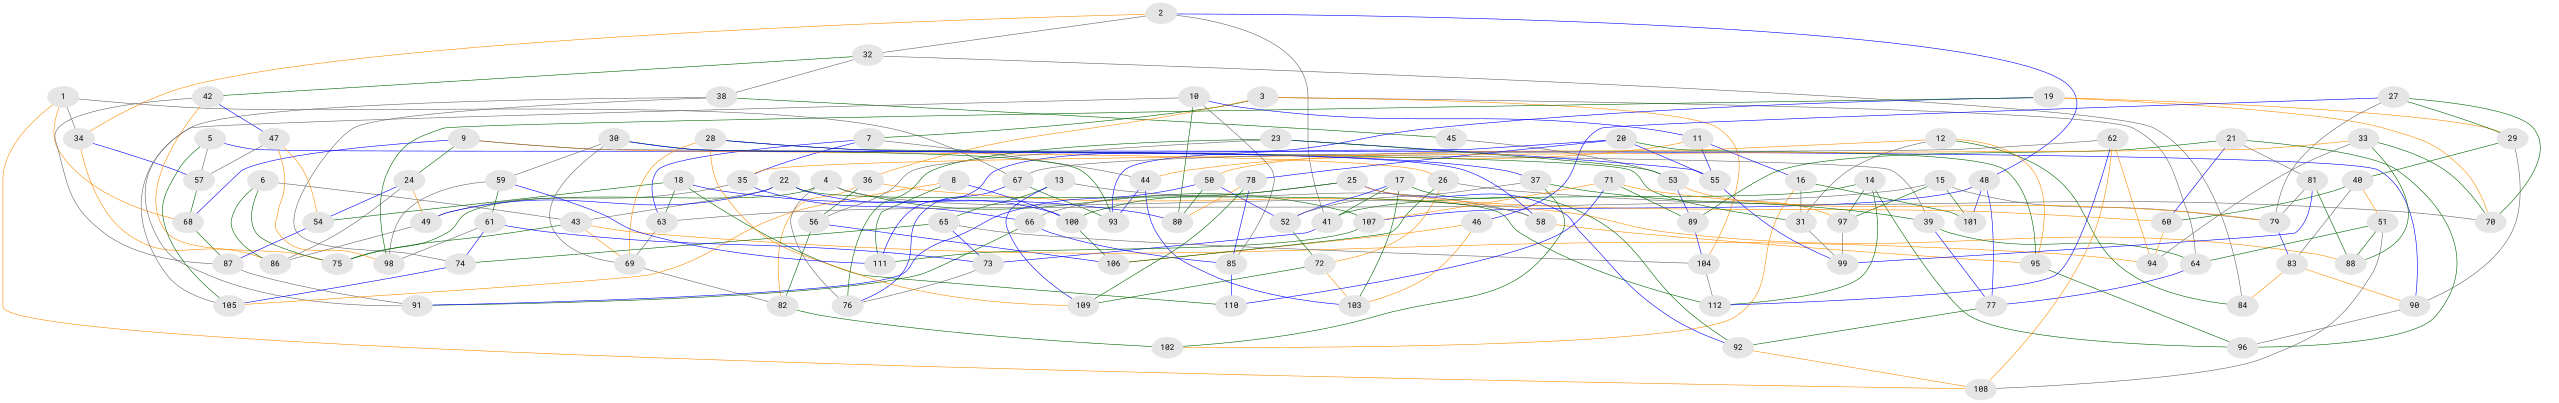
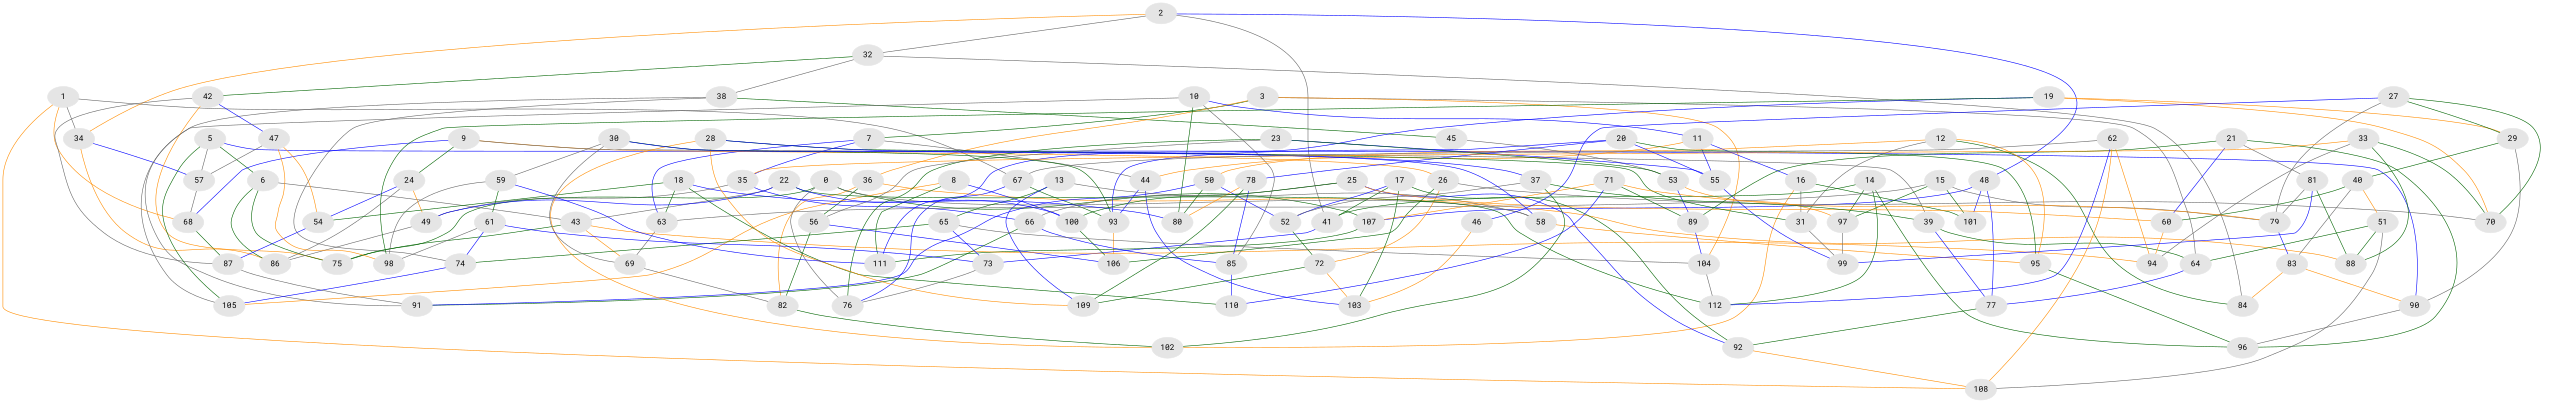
edge "5" -- "6": added
edge "28" -- "69": now "28" -- "102"
node "4": label "4" -> "0"
edge "57" -- "68": color darkgreen -> gray40
edge "46" -- "106": now "93" -- "106"
